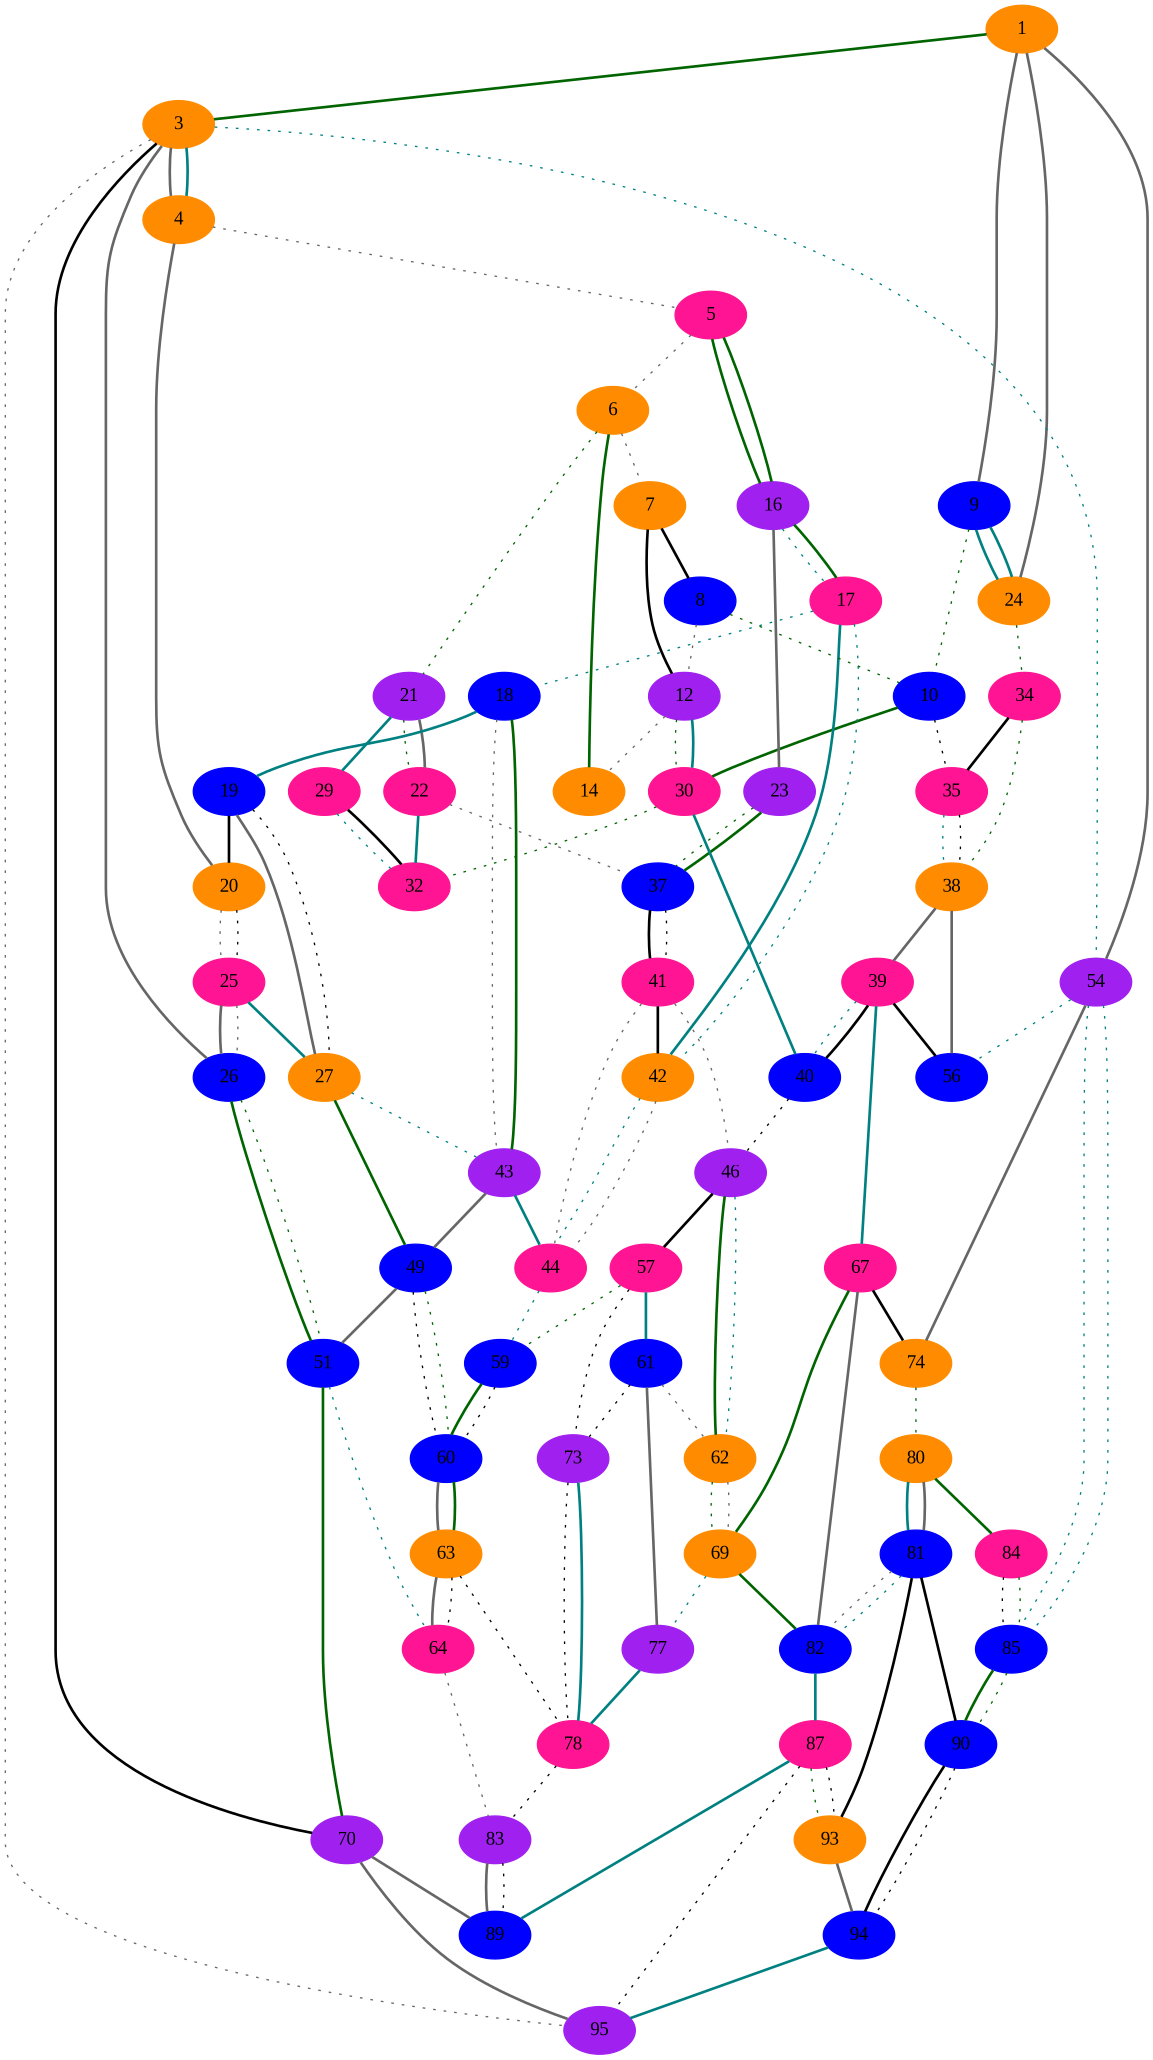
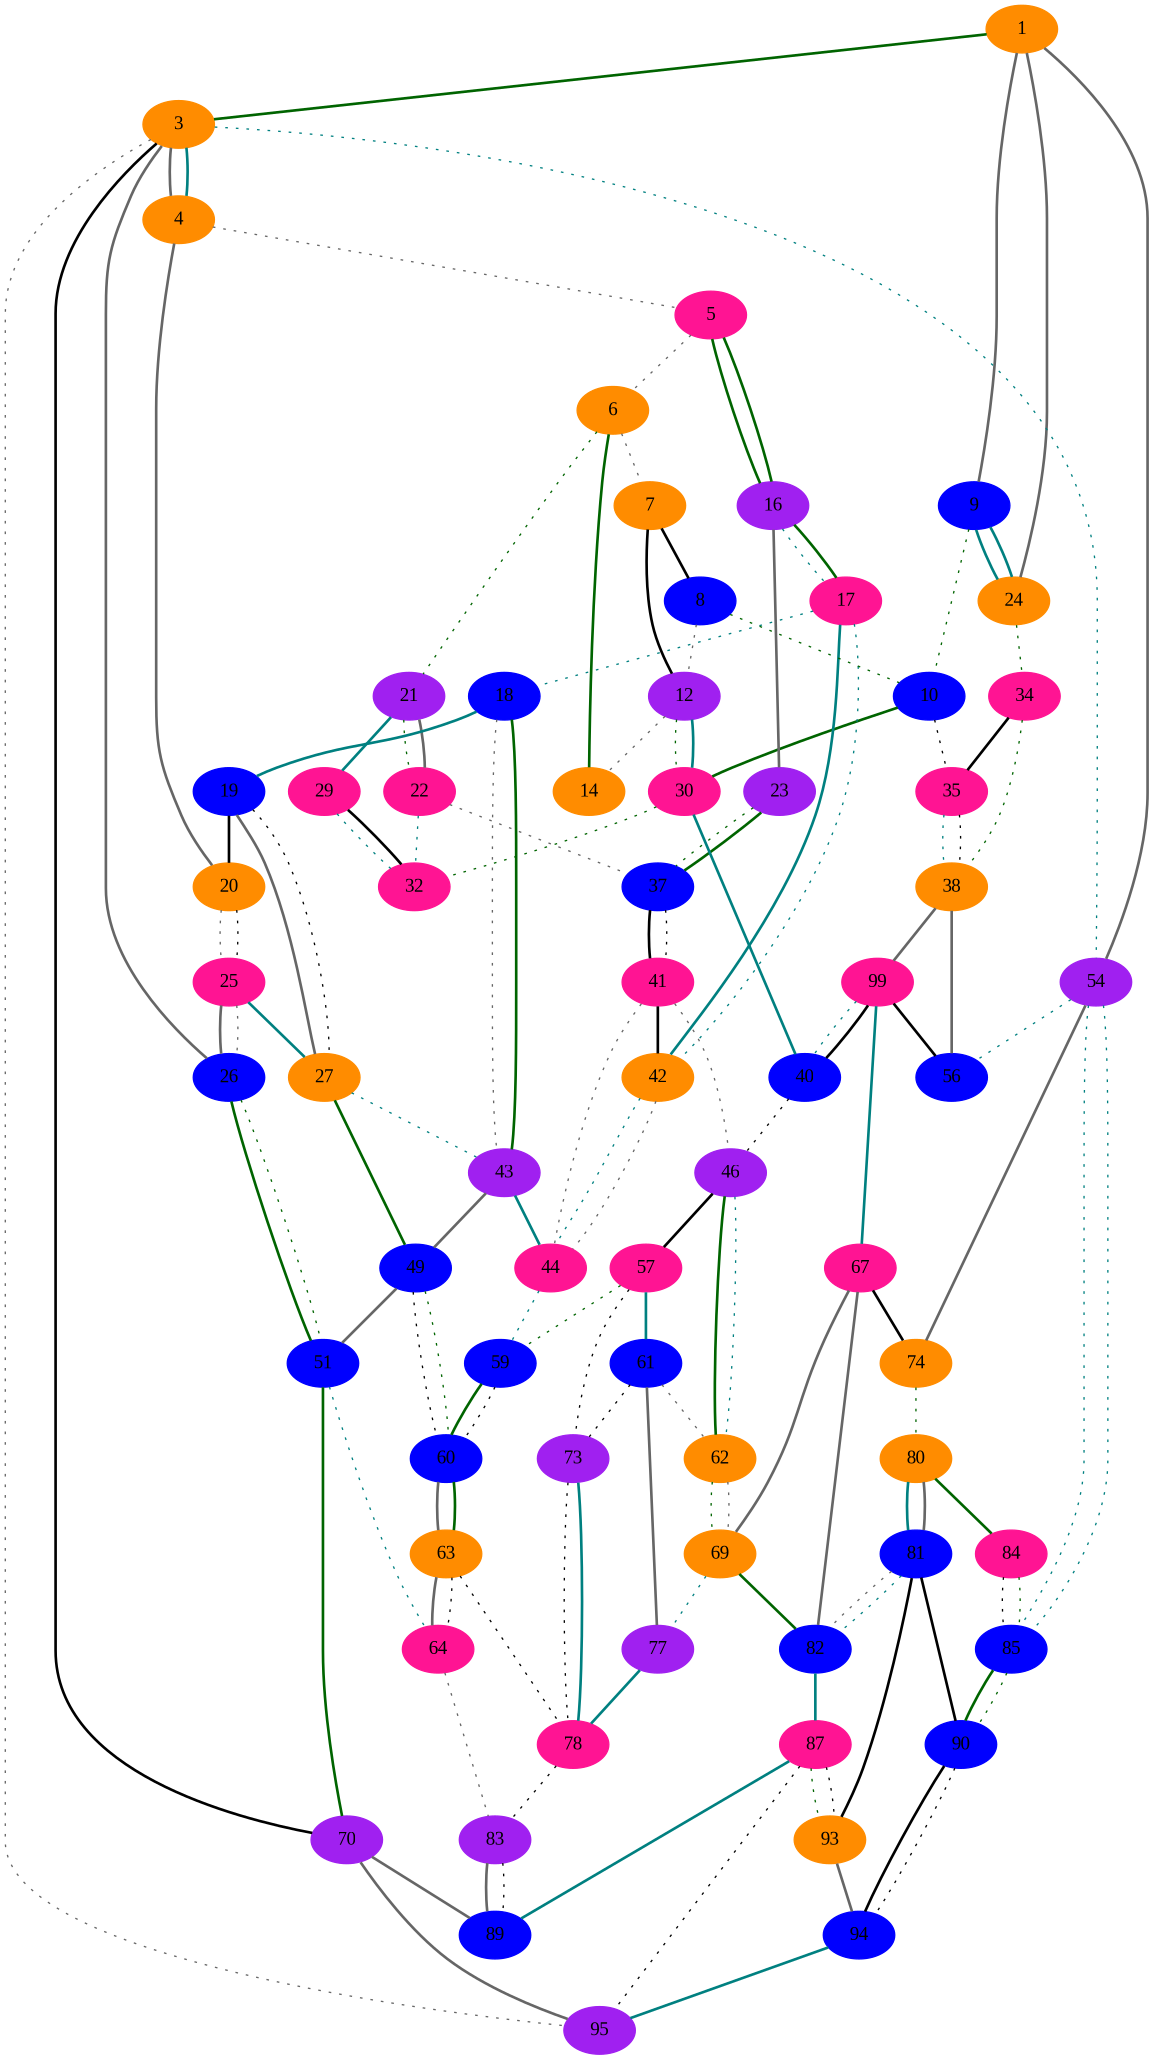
edge "22" -- "32": style bold -> dotted
node "39": label "39" -> "99"
edge "67" -- "69": color darkgreen -> gray40
